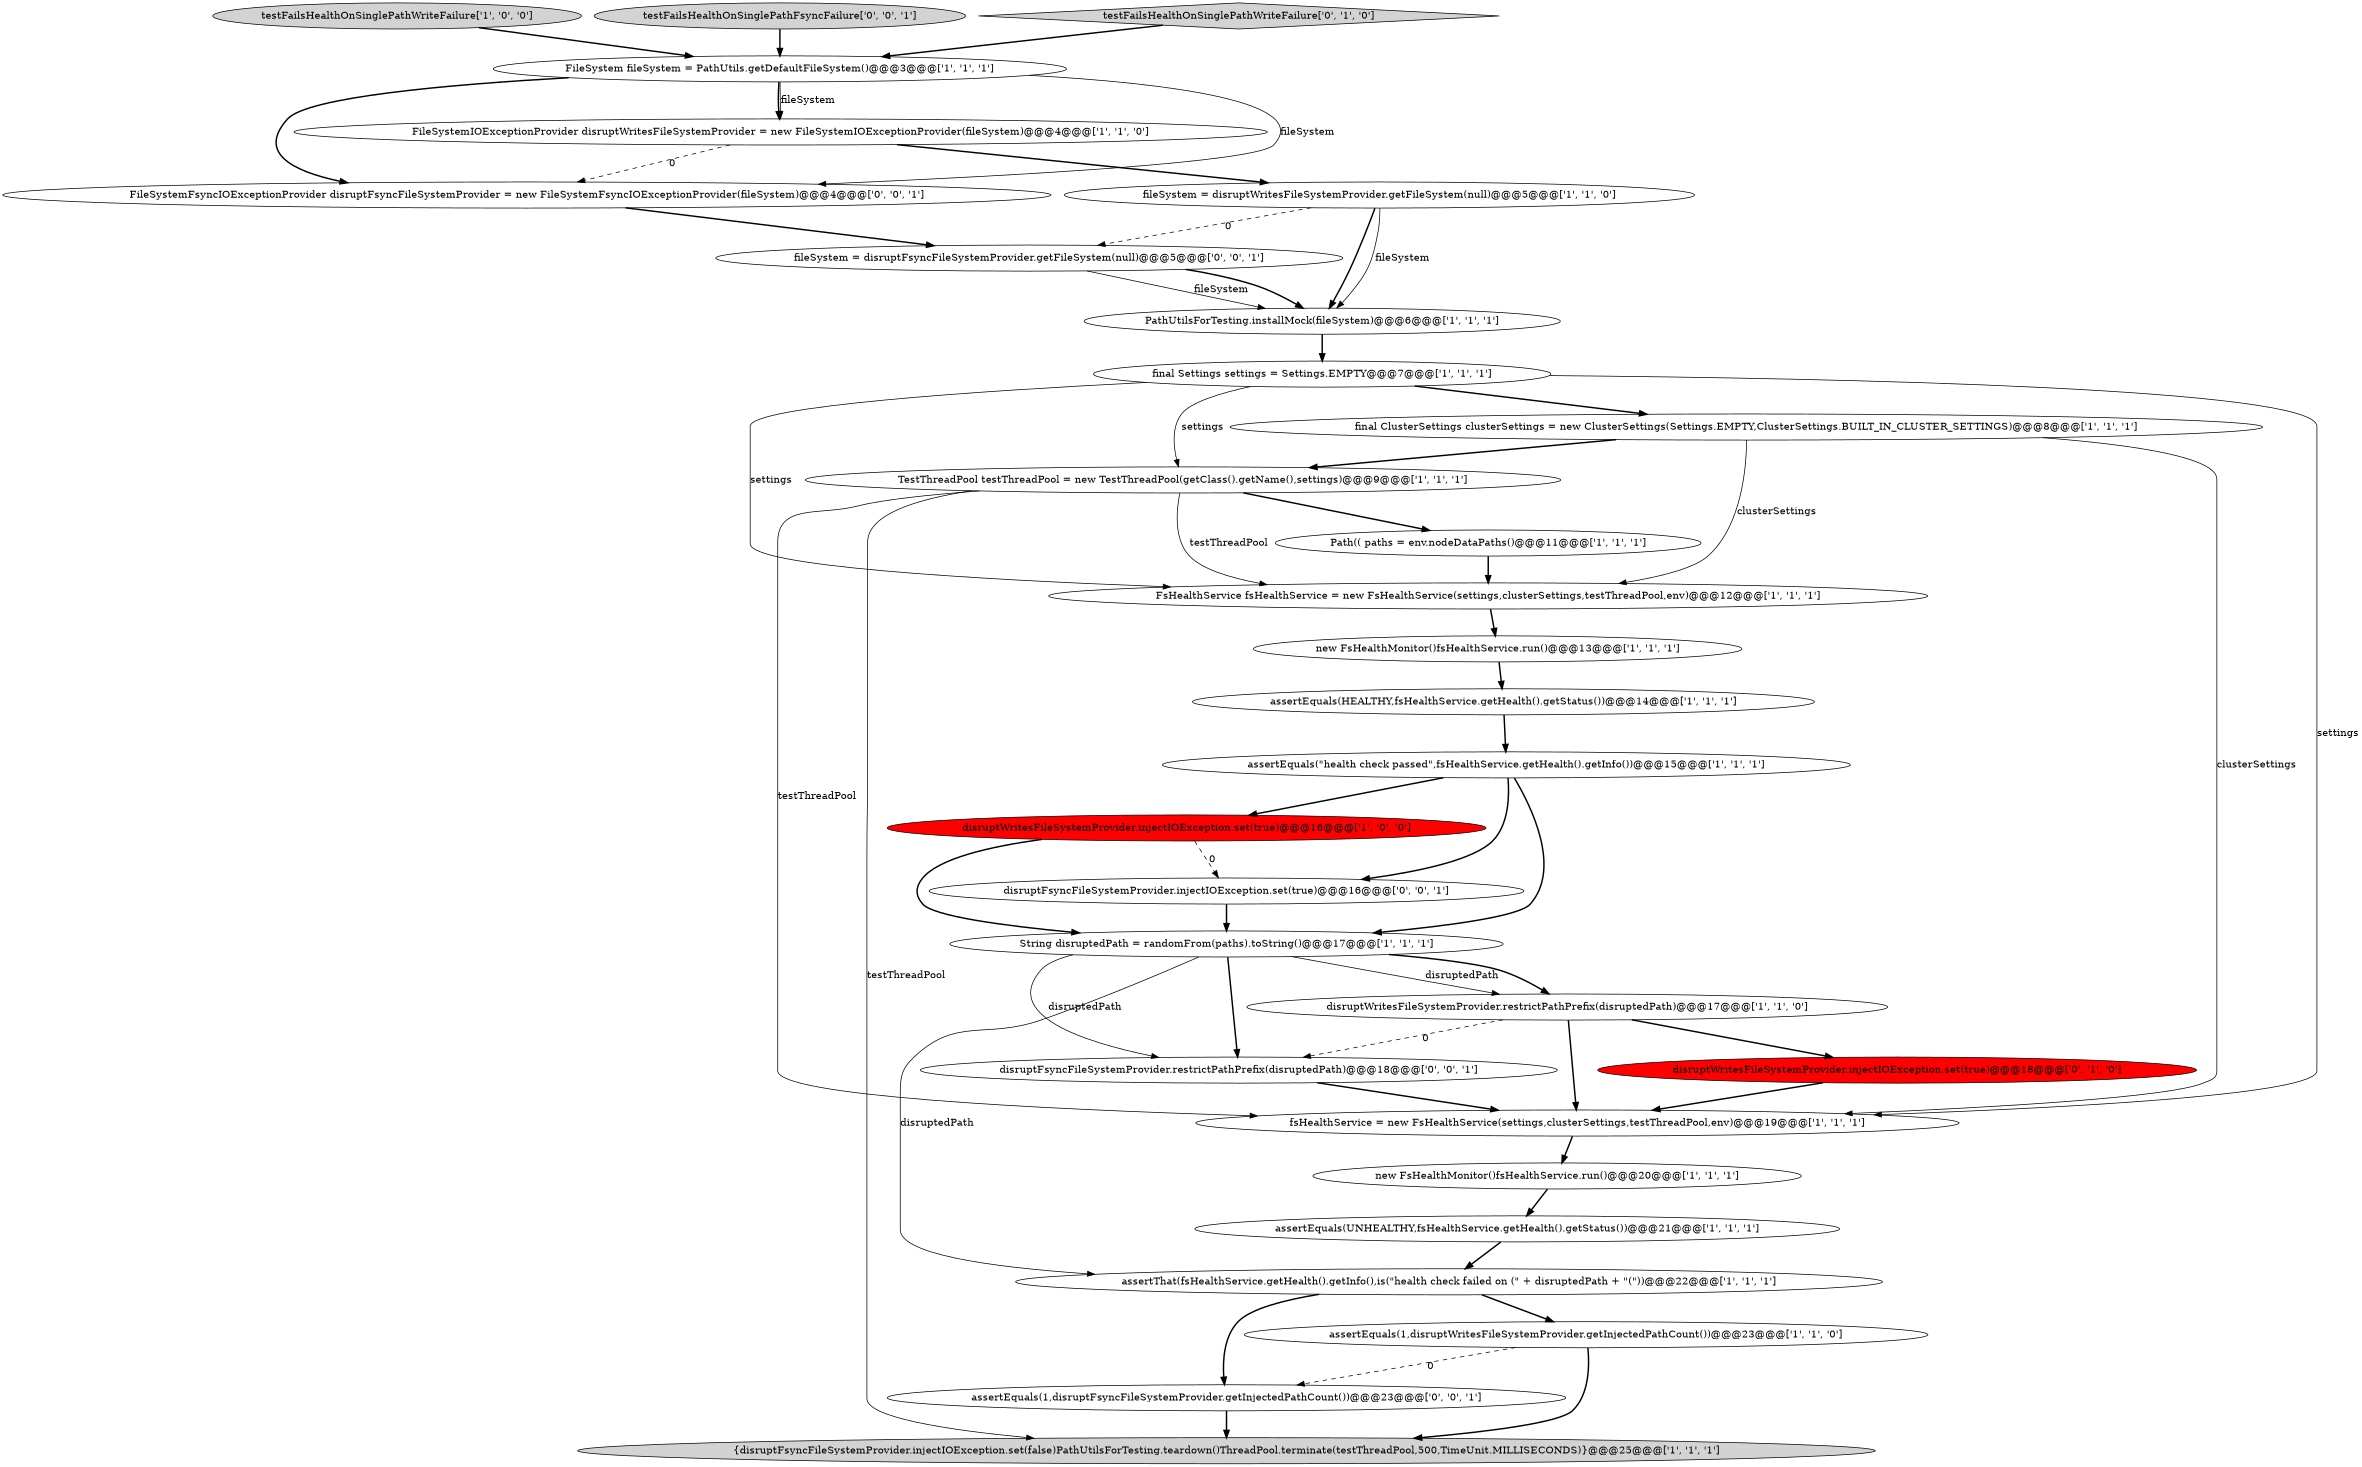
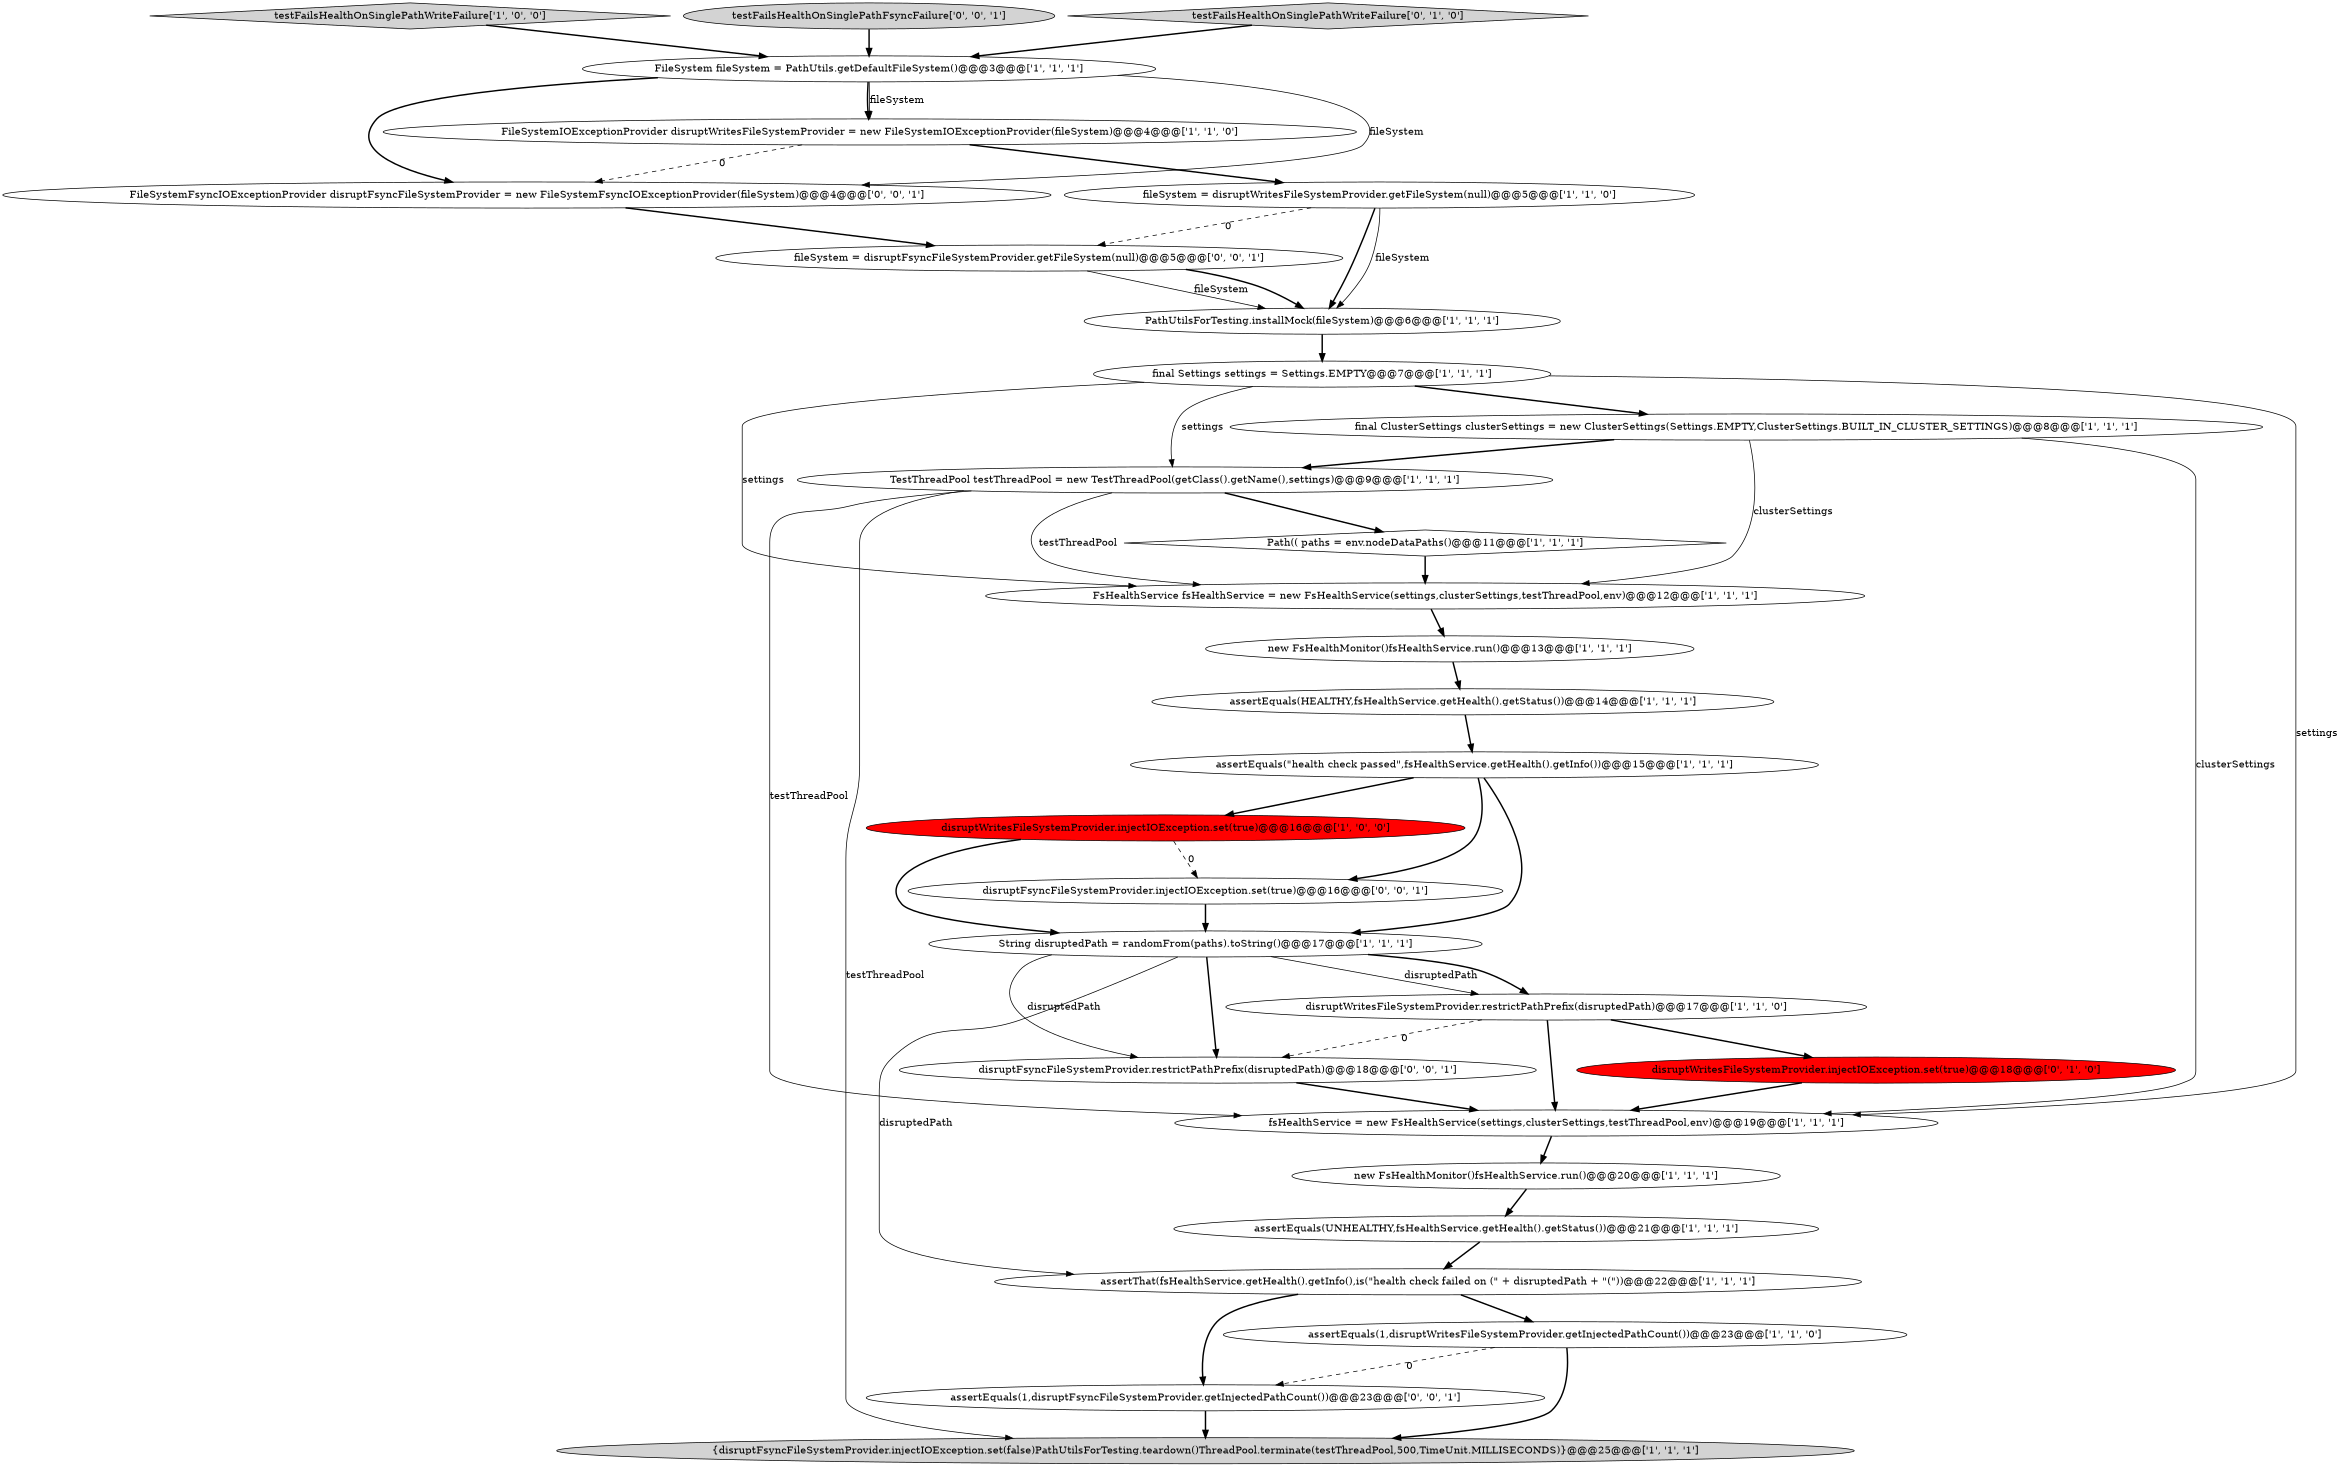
node "testFailsHealthOnSinglePathWriteFailure['1', '0', '0']": shape ellipse -> diamond
node "Path(( paths = env.nodeDataPaths()@@@11@@@['1', '1', '1']": shape ellipse -> diamond
